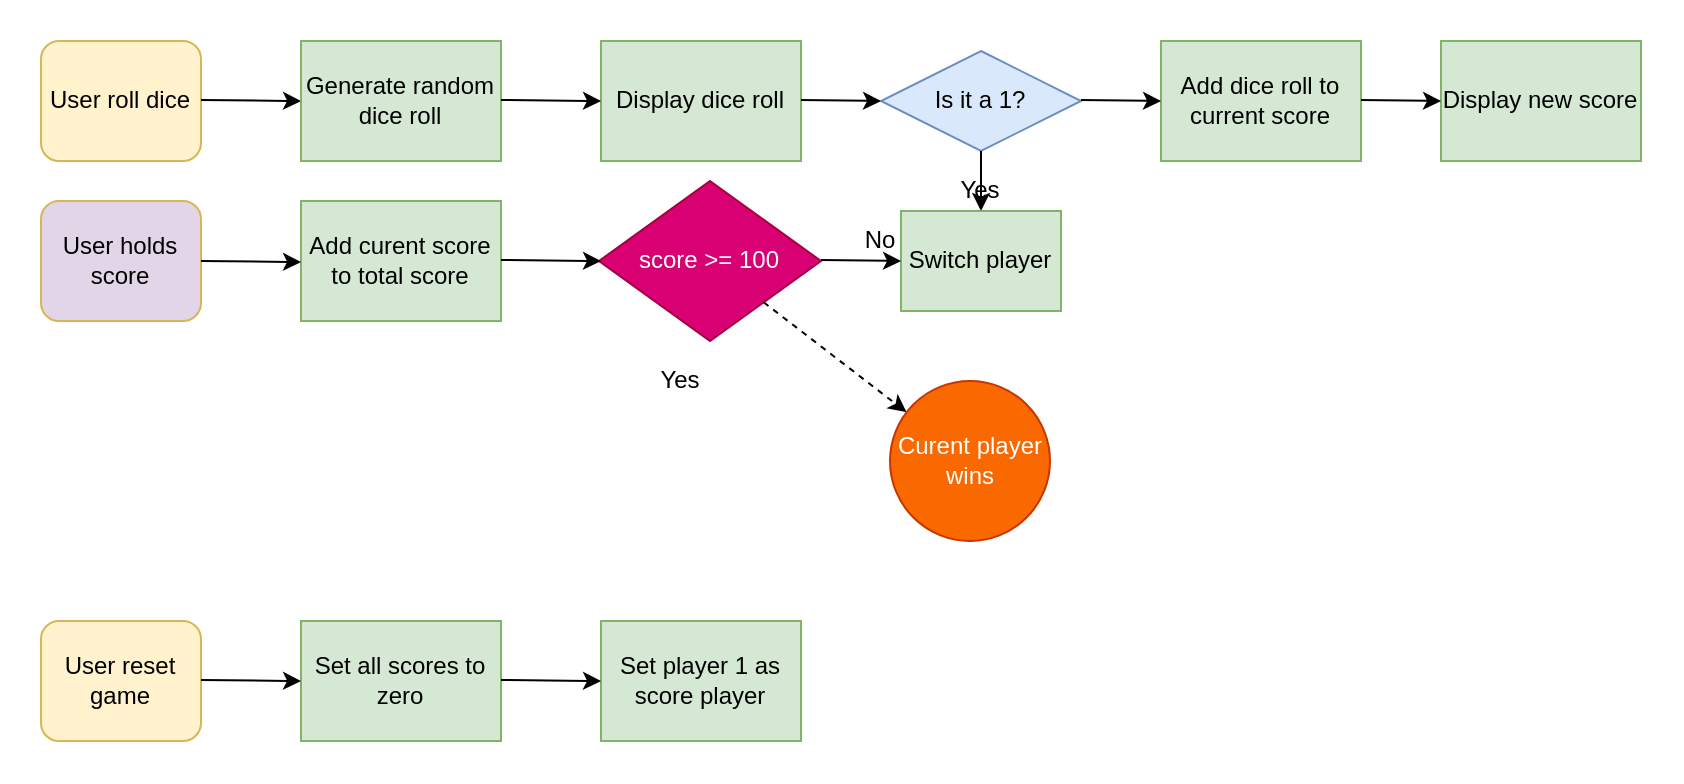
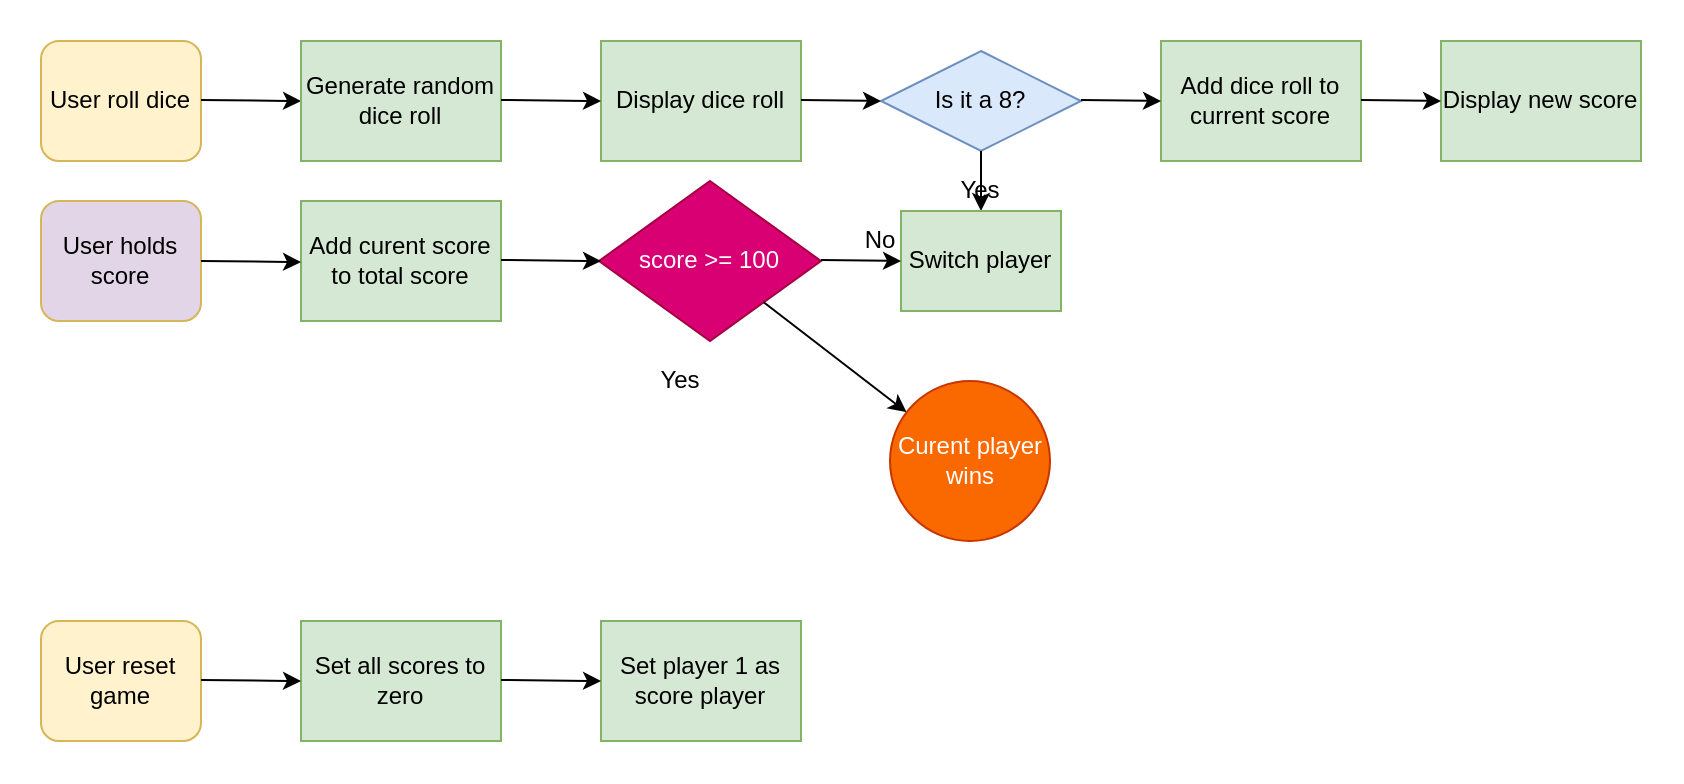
node "Is it a 1?": label "Is it a 1?" -> "Is it a 8?"
edge "score >= 100" -> "Curent player wins": style dashed -> solid
